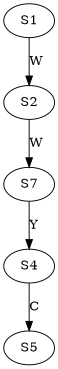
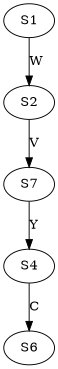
edge "S2" -> "S7": label "W" -> "V"
node "S5": label "S5" -> "S6"
